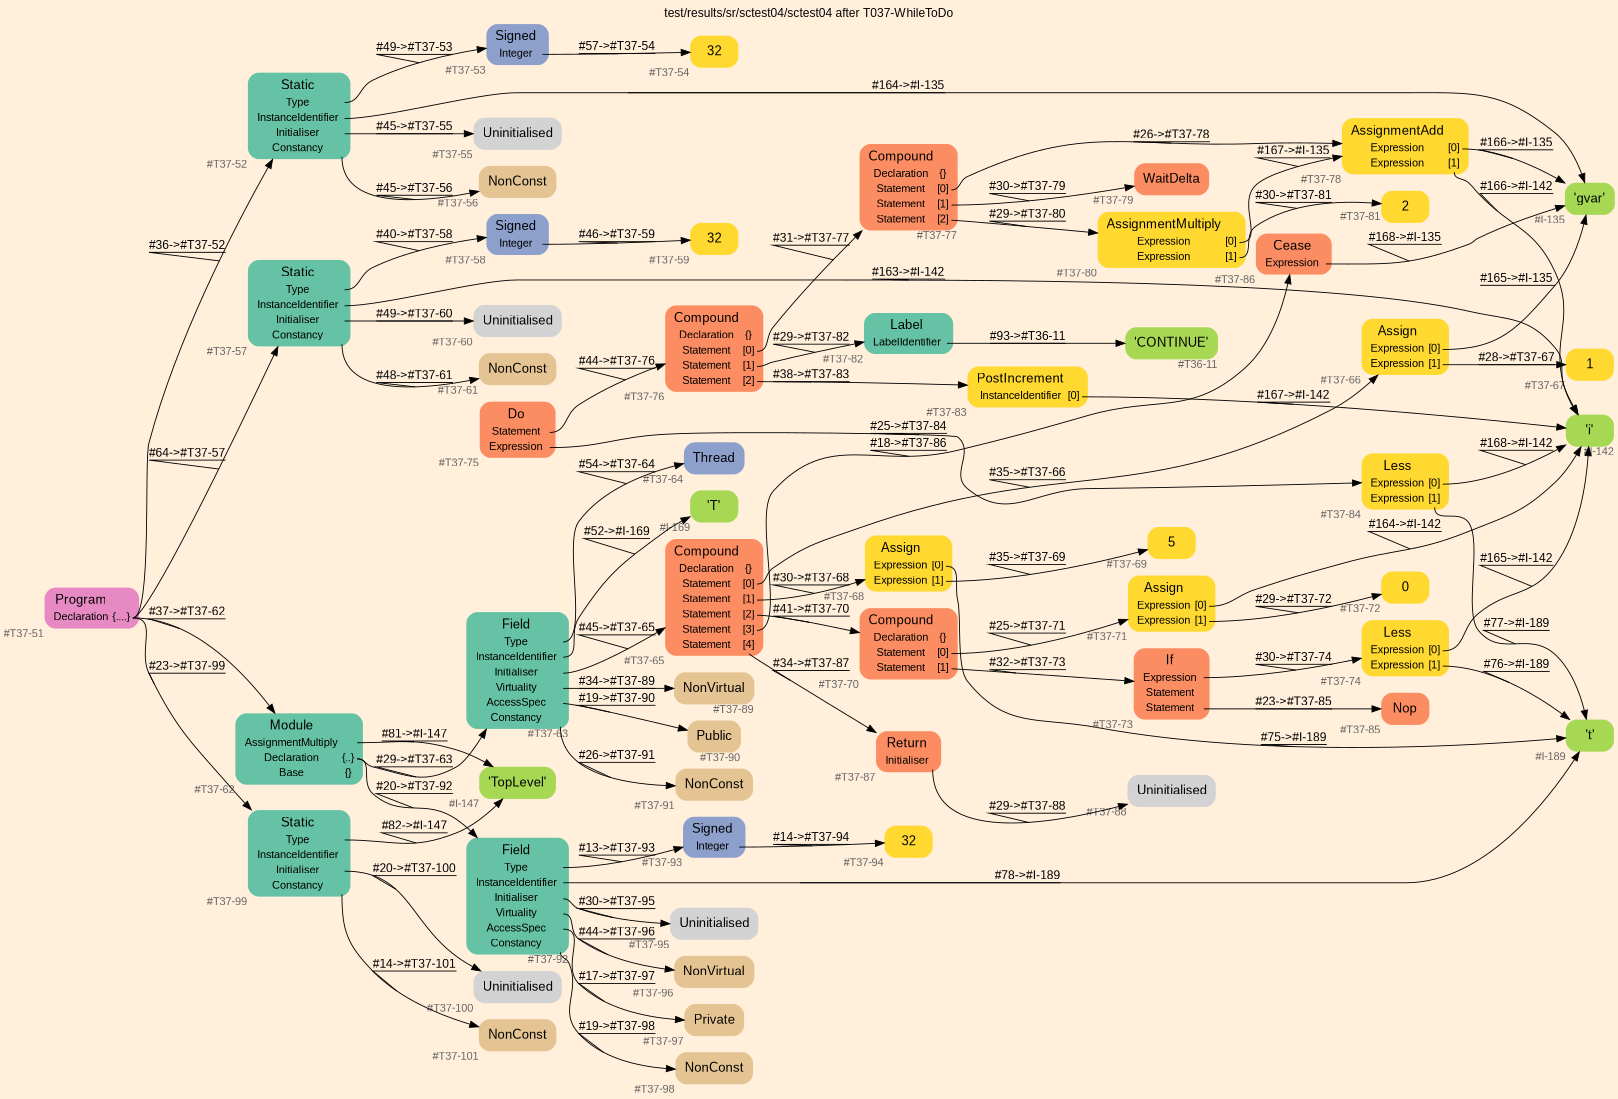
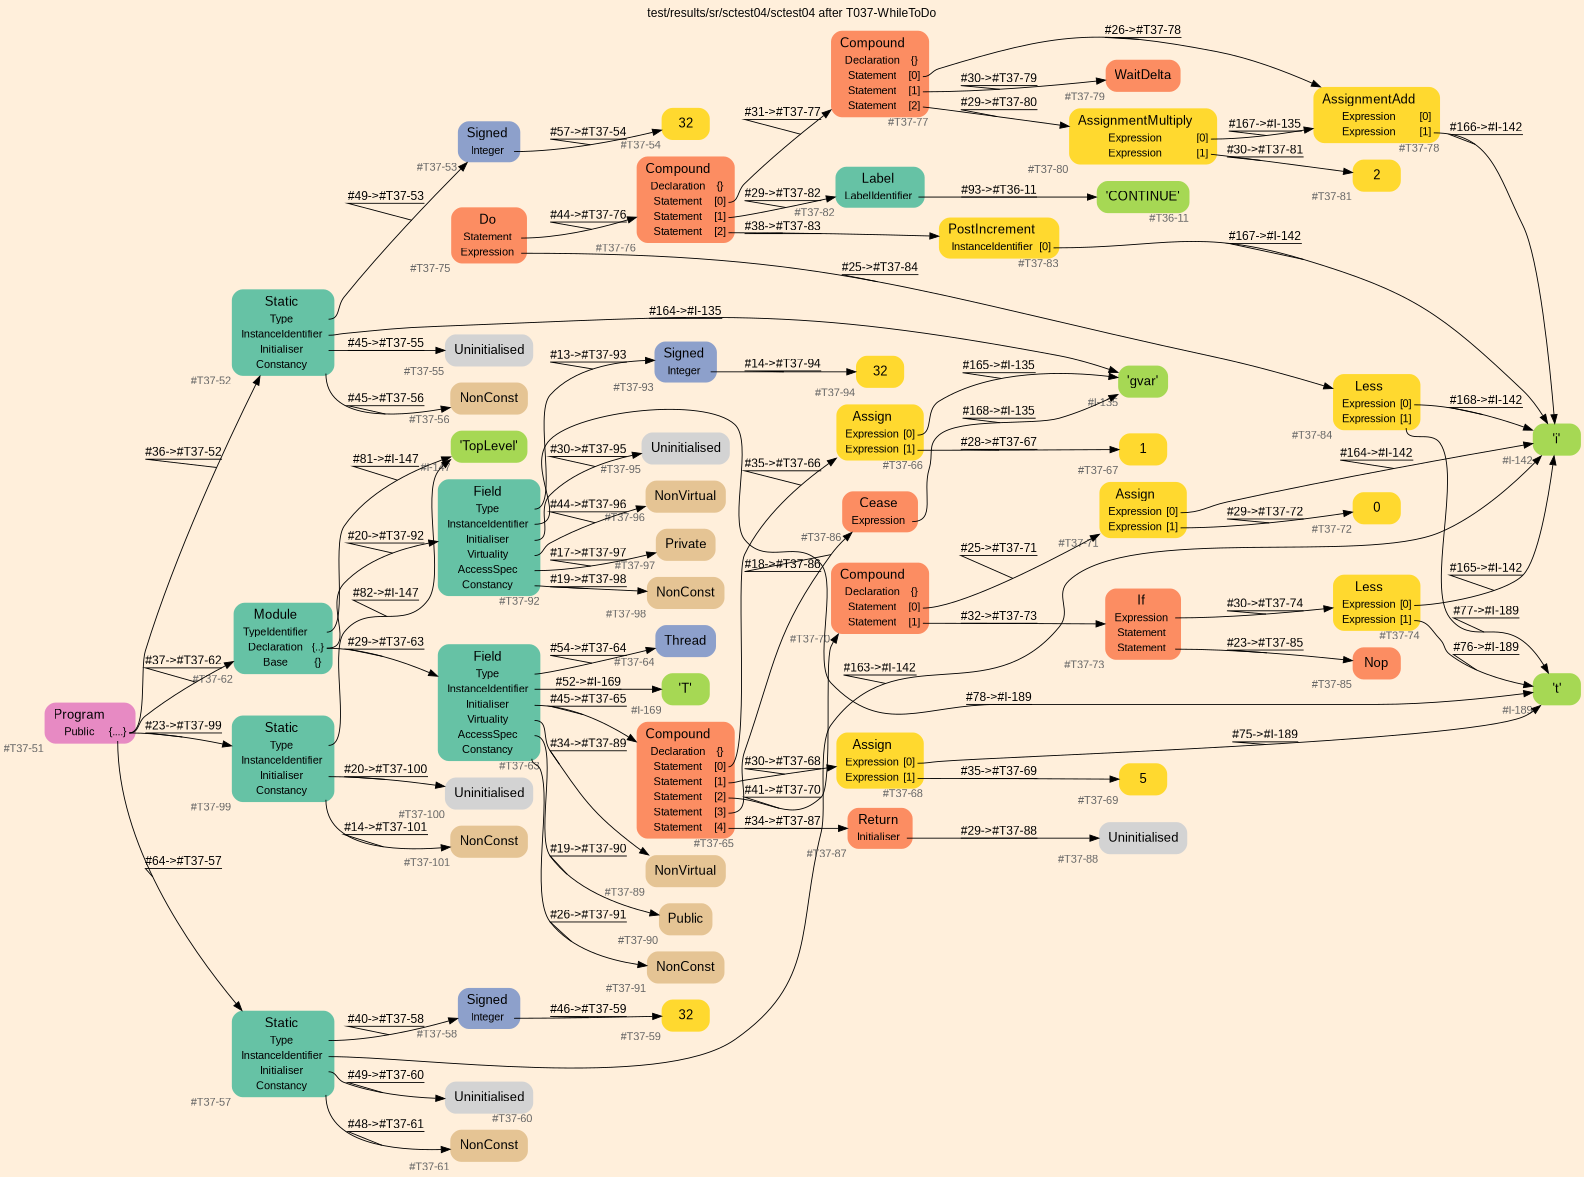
edge "AssignmentAdd" -> "'gvar'": removed, label "#166->#I-135"
node "Program": text "Declaration" -> "Public"
node "Module": text "AssignmentMultiply" -> "TypeIdentifier"
